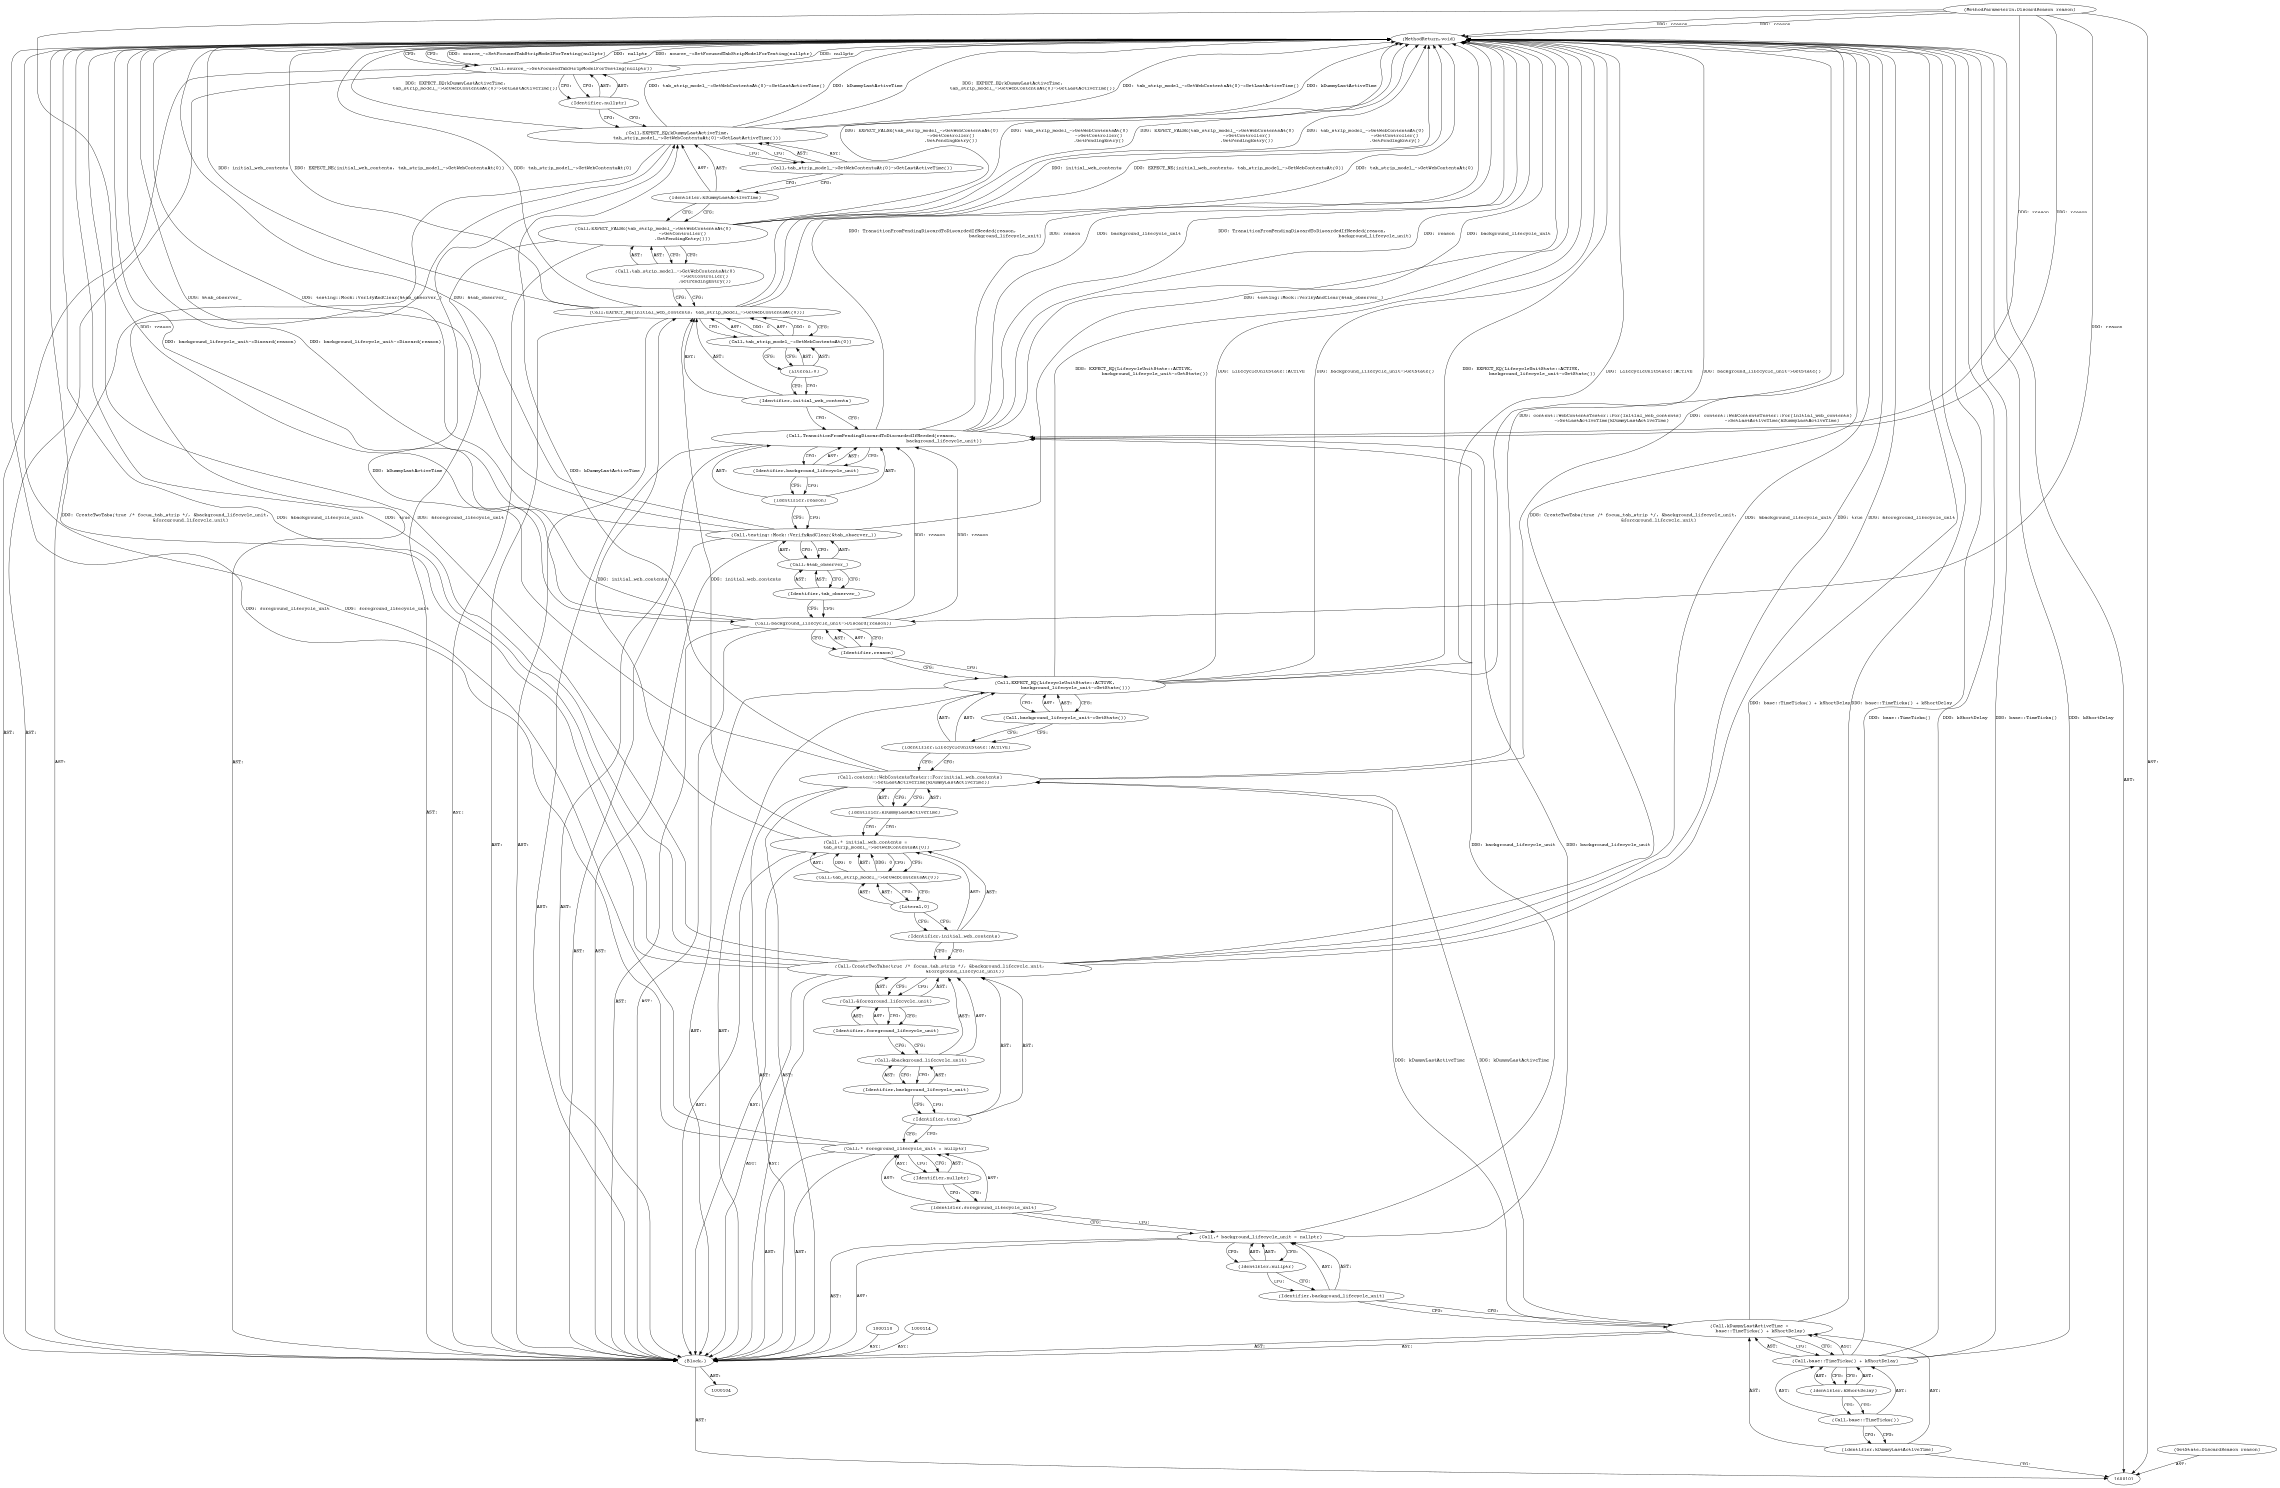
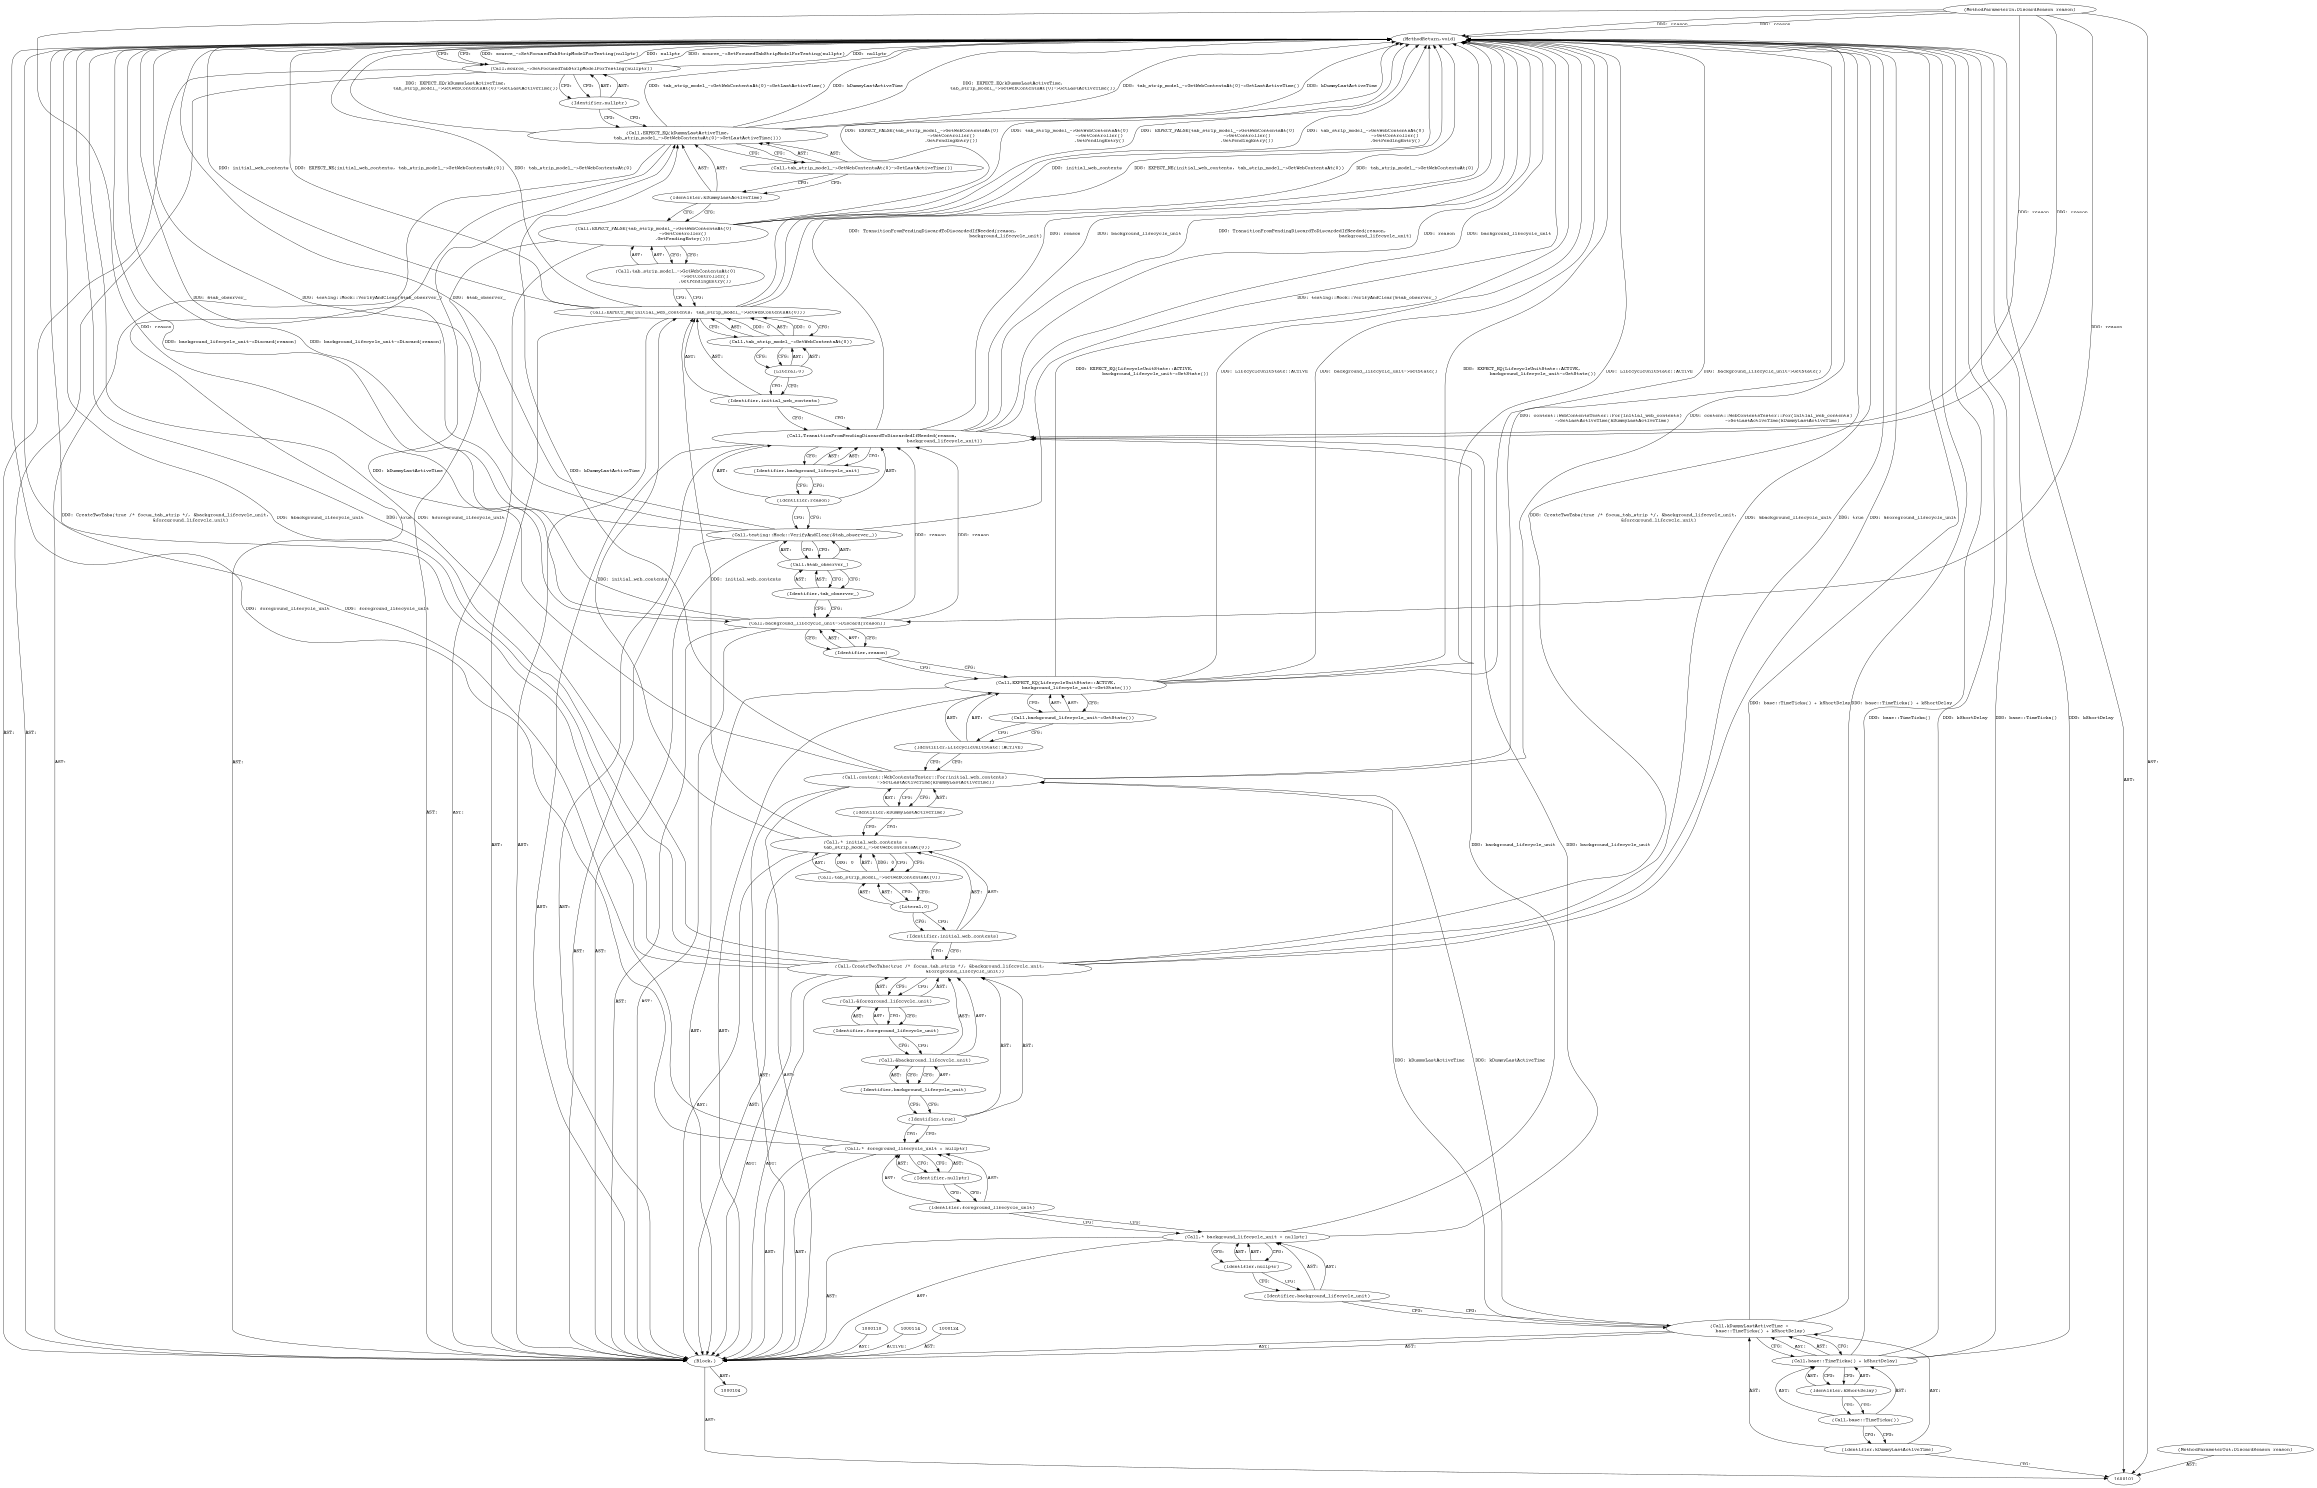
node "1000124": added
edge "1000114" -> "(Block,)": label "AST: " -> "ACTIVE: "
node "(GetState,DiscardReason reason)": label "(GetState,DiscardReason reason)" -> "(MethodParameterOut,DiscardReason reason)"
